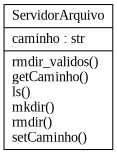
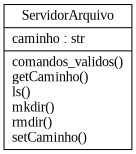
node "ServidorArquivo": text "rmdir_validos()" -> "comandos_validos()"
